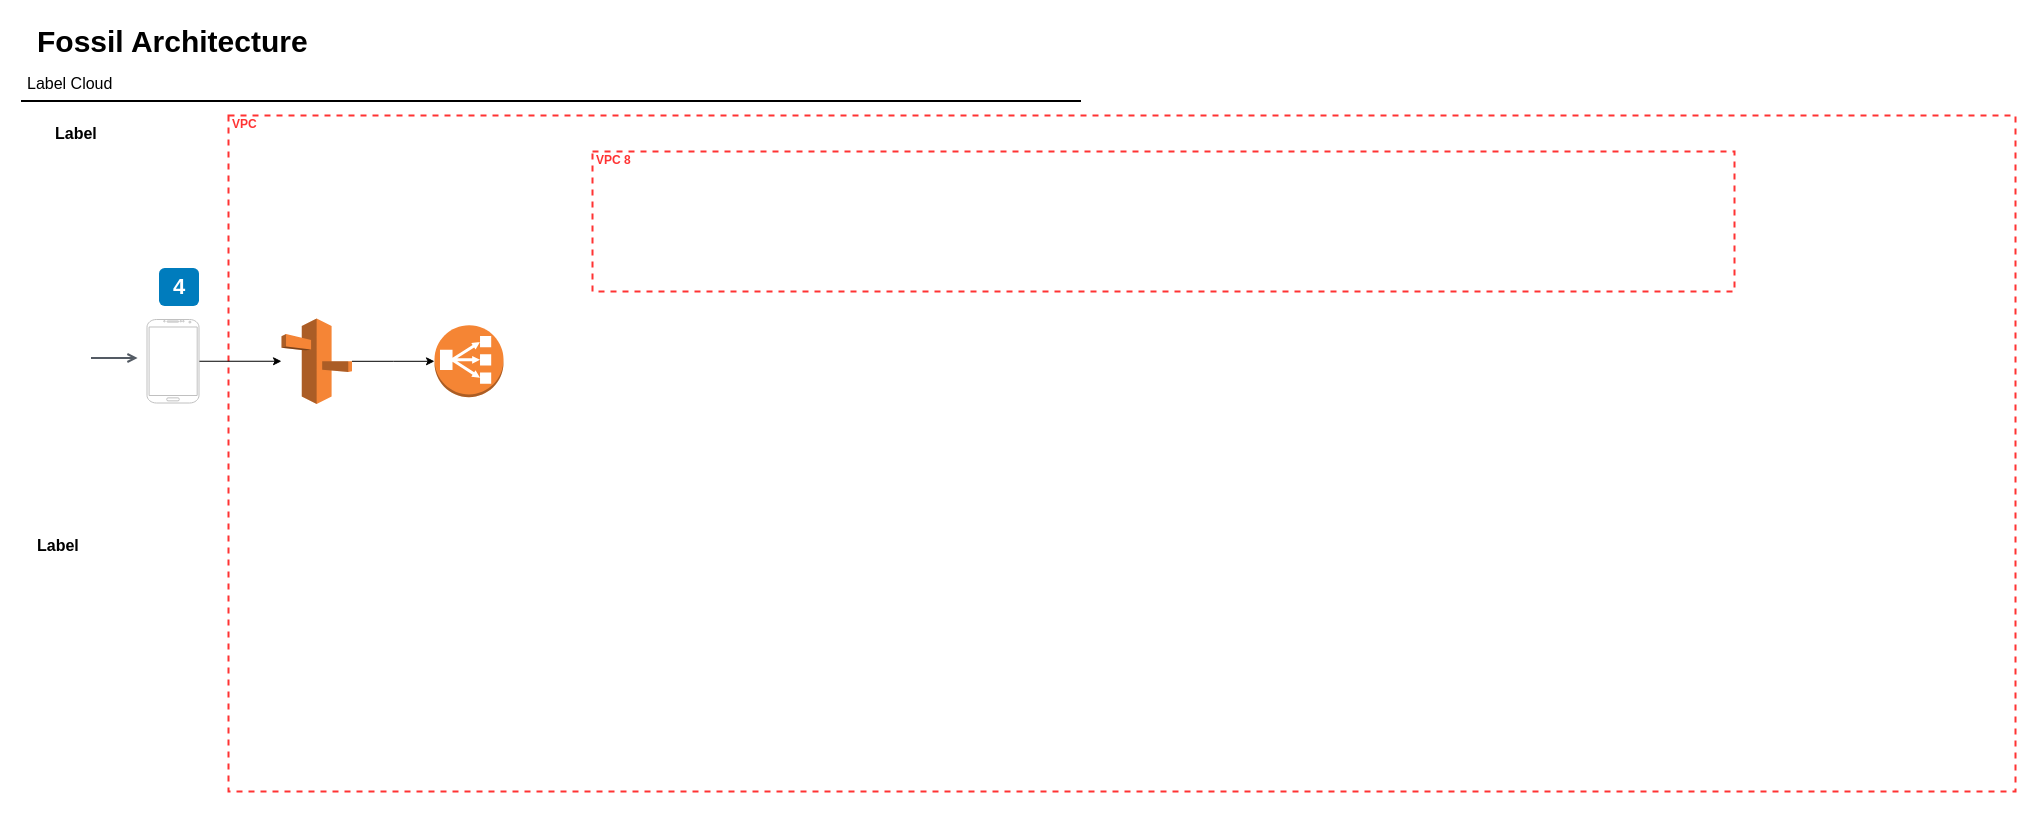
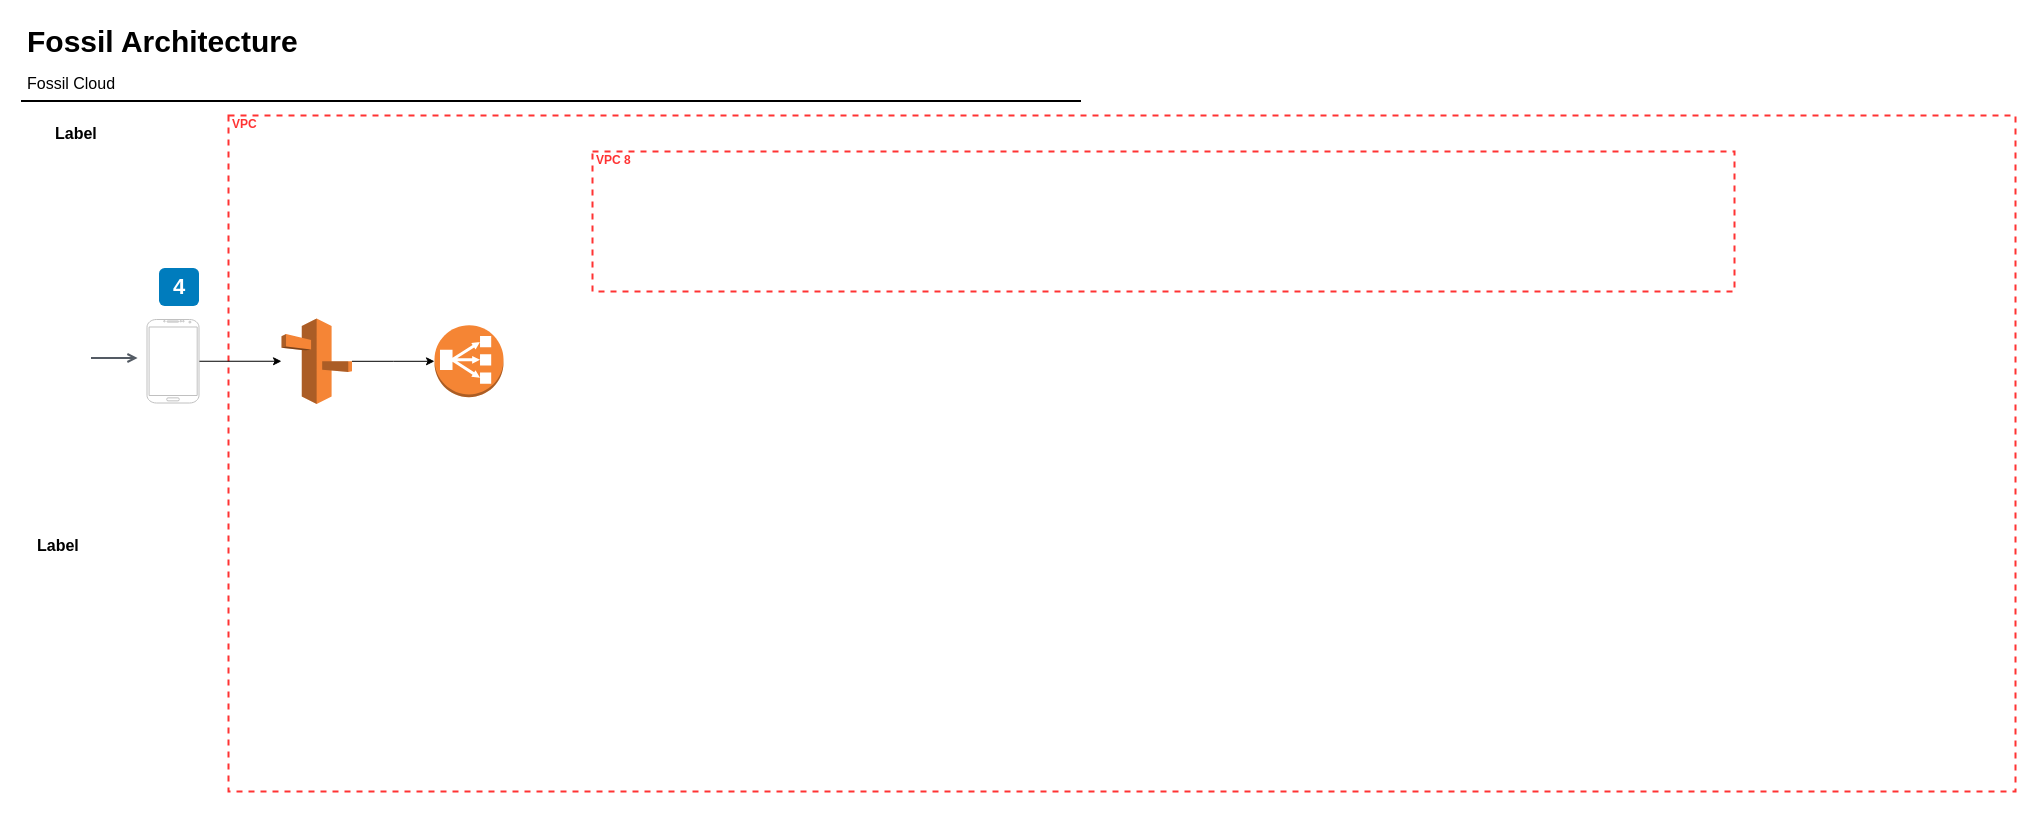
node "Fossil Architecture": moved (180, 41) -> (170, 41)
node "Label Cloud": label "Label Cloud" -> "Fossil Cloud"
